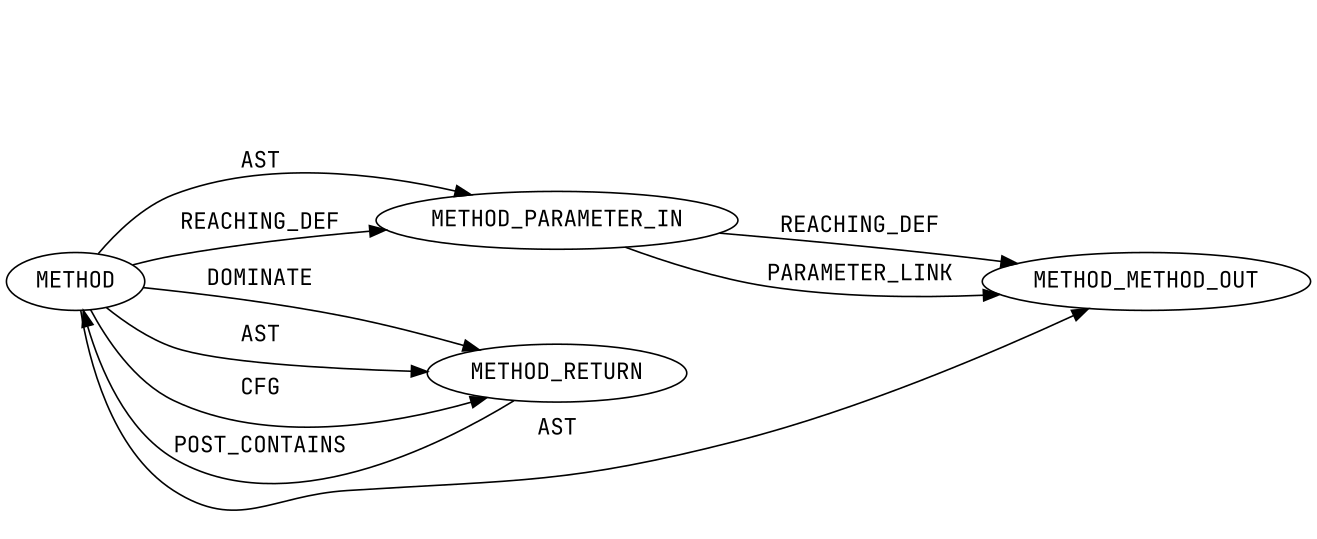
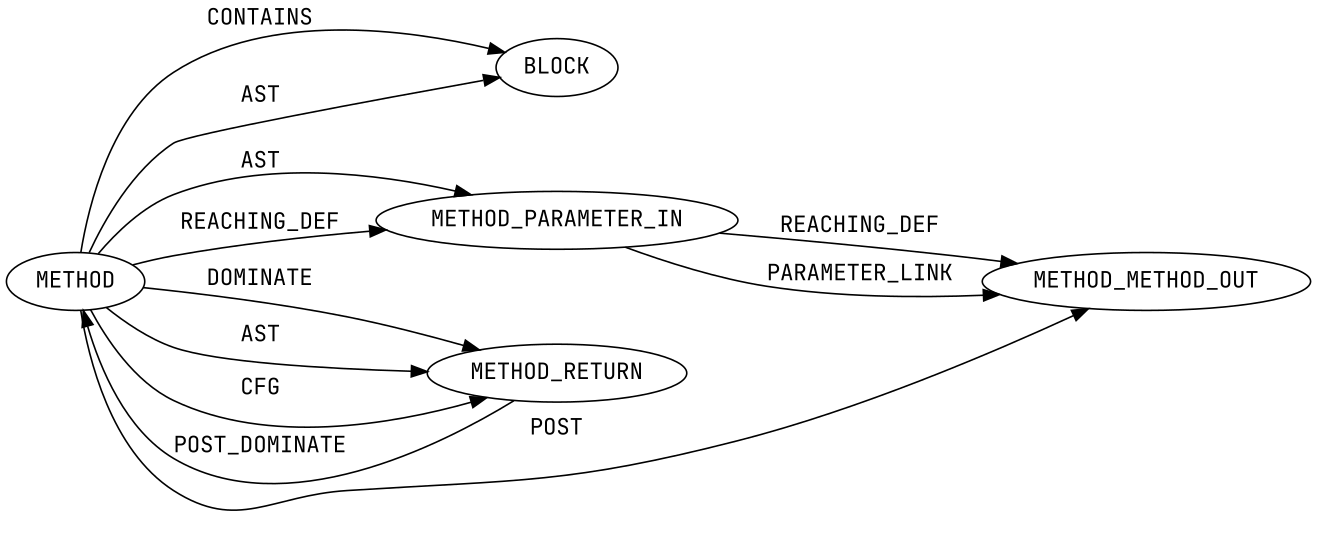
node "BLOCK": added
edge "METHOD" -> "METHOD_METHOD_OUT": label "AST" -> "POST"
edge "METHOD_RETURN" -> "METHOD": label "POST_CONTAINS" -> "POST_DOMINATE"
